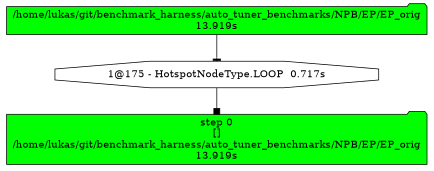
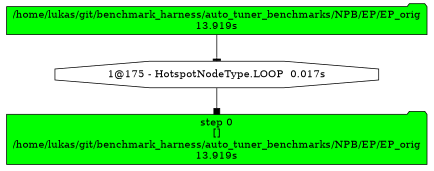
node "1@175 - HotspotNodeType.LOOP  0.717s": label "1@175 - HotspotNodeType.LOOP  0.717s" -> "1@175 - HotspotNodeType.LOOP  0.017s"
